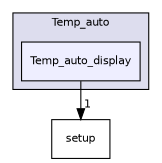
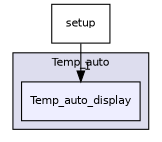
edge "Temp_auto_display" -> "setup": reversed
